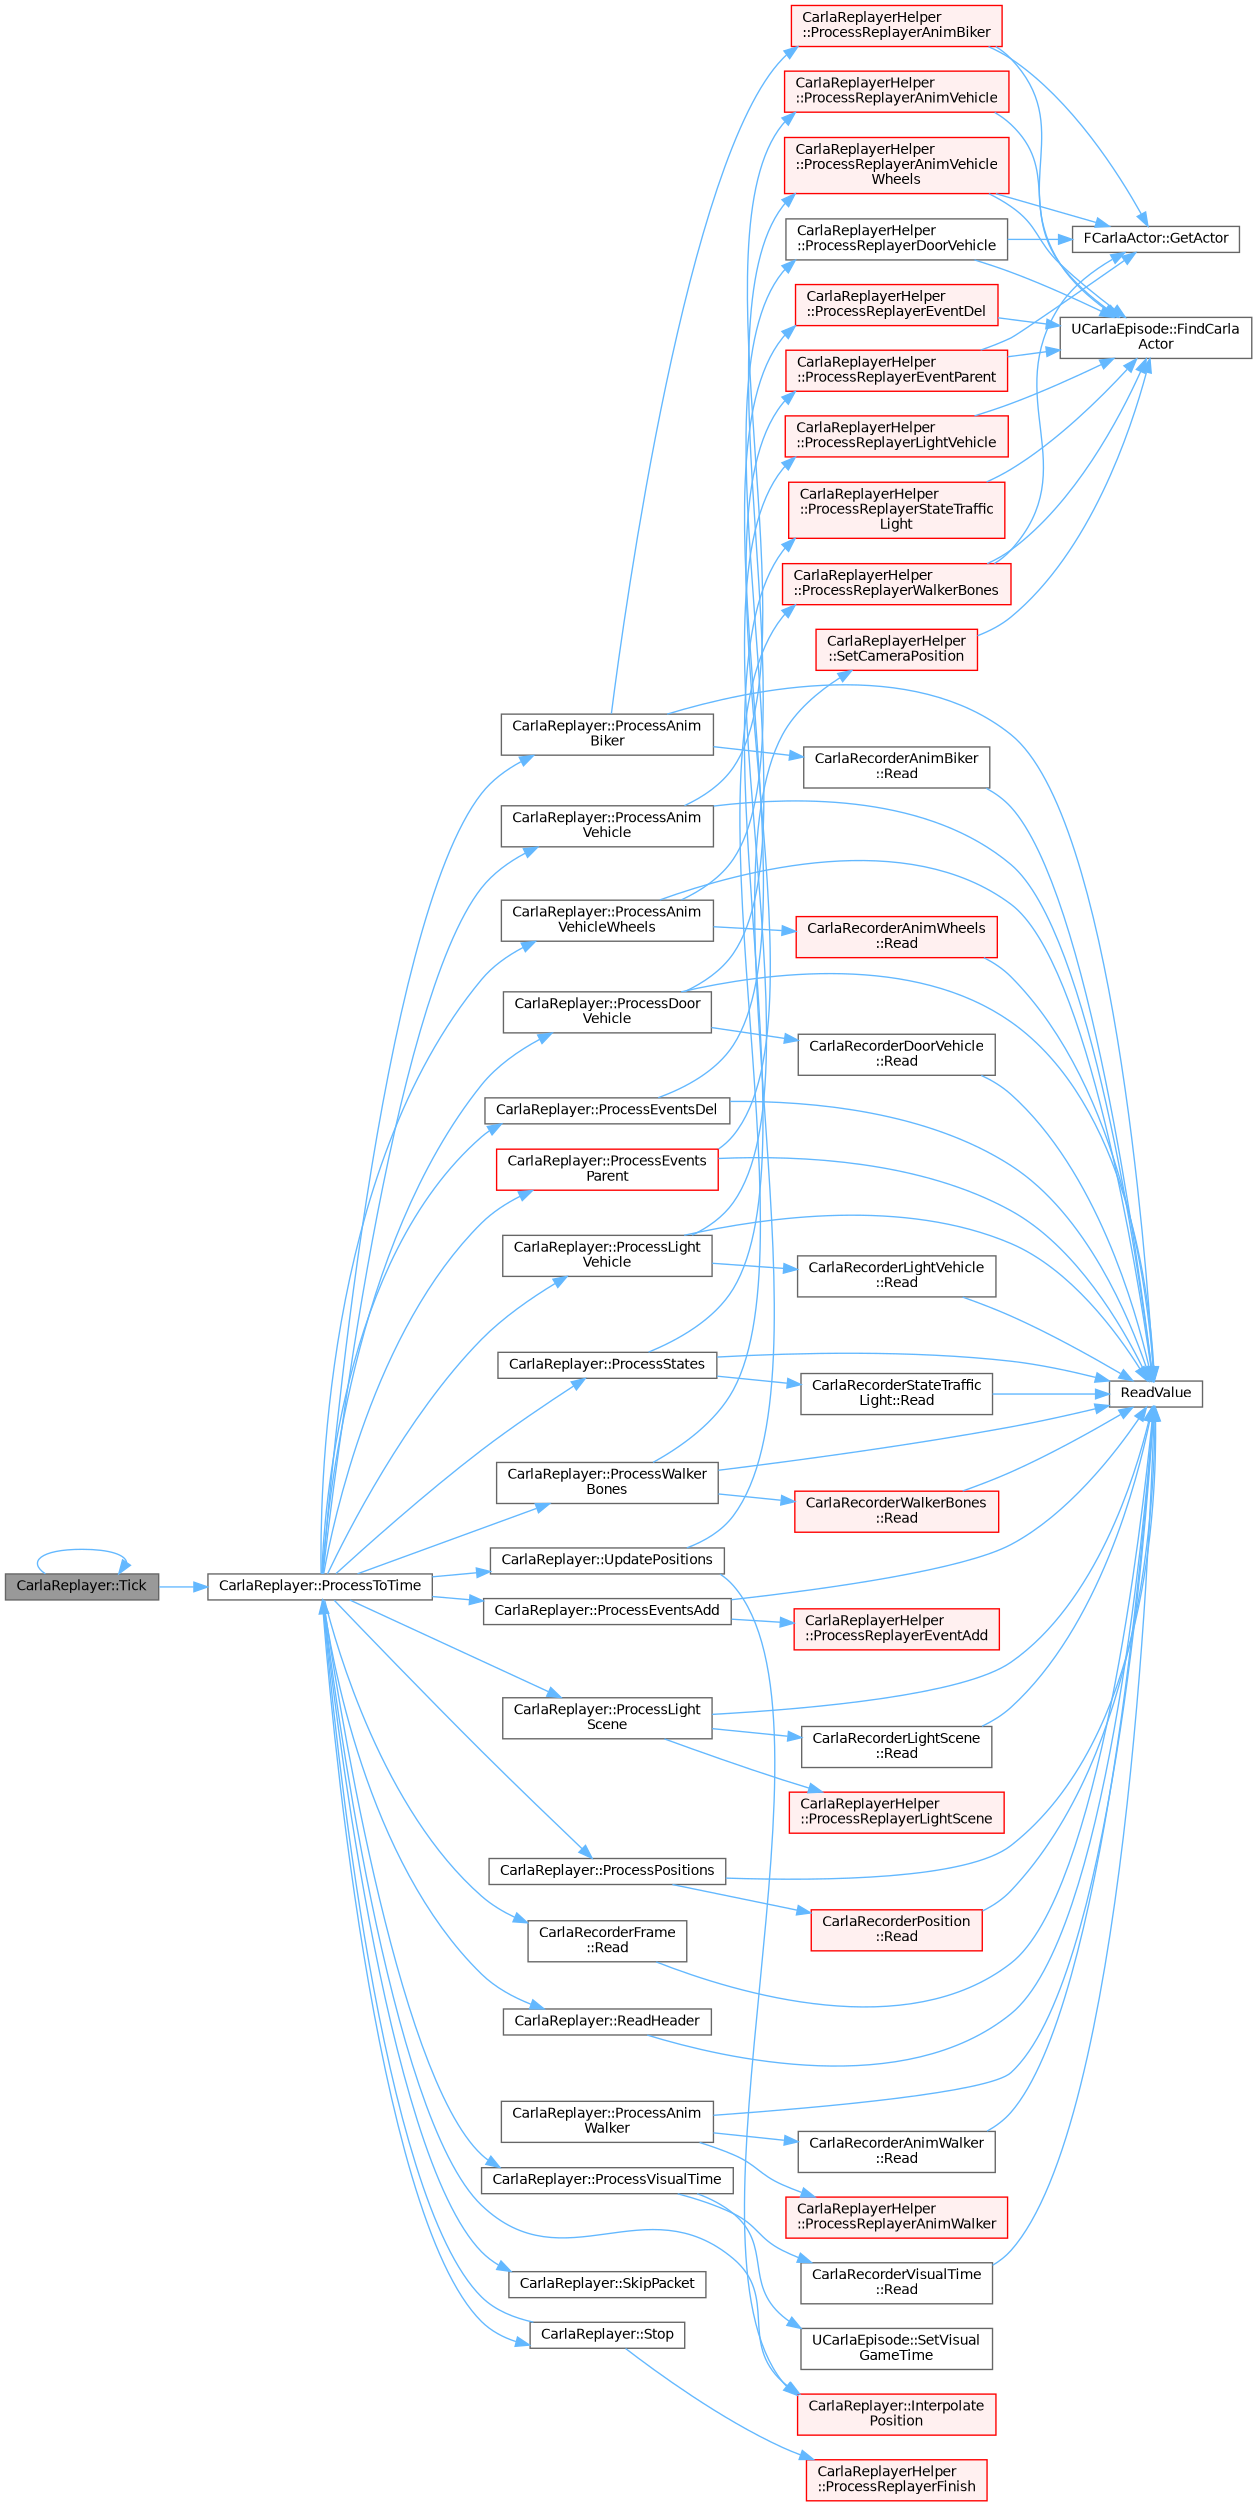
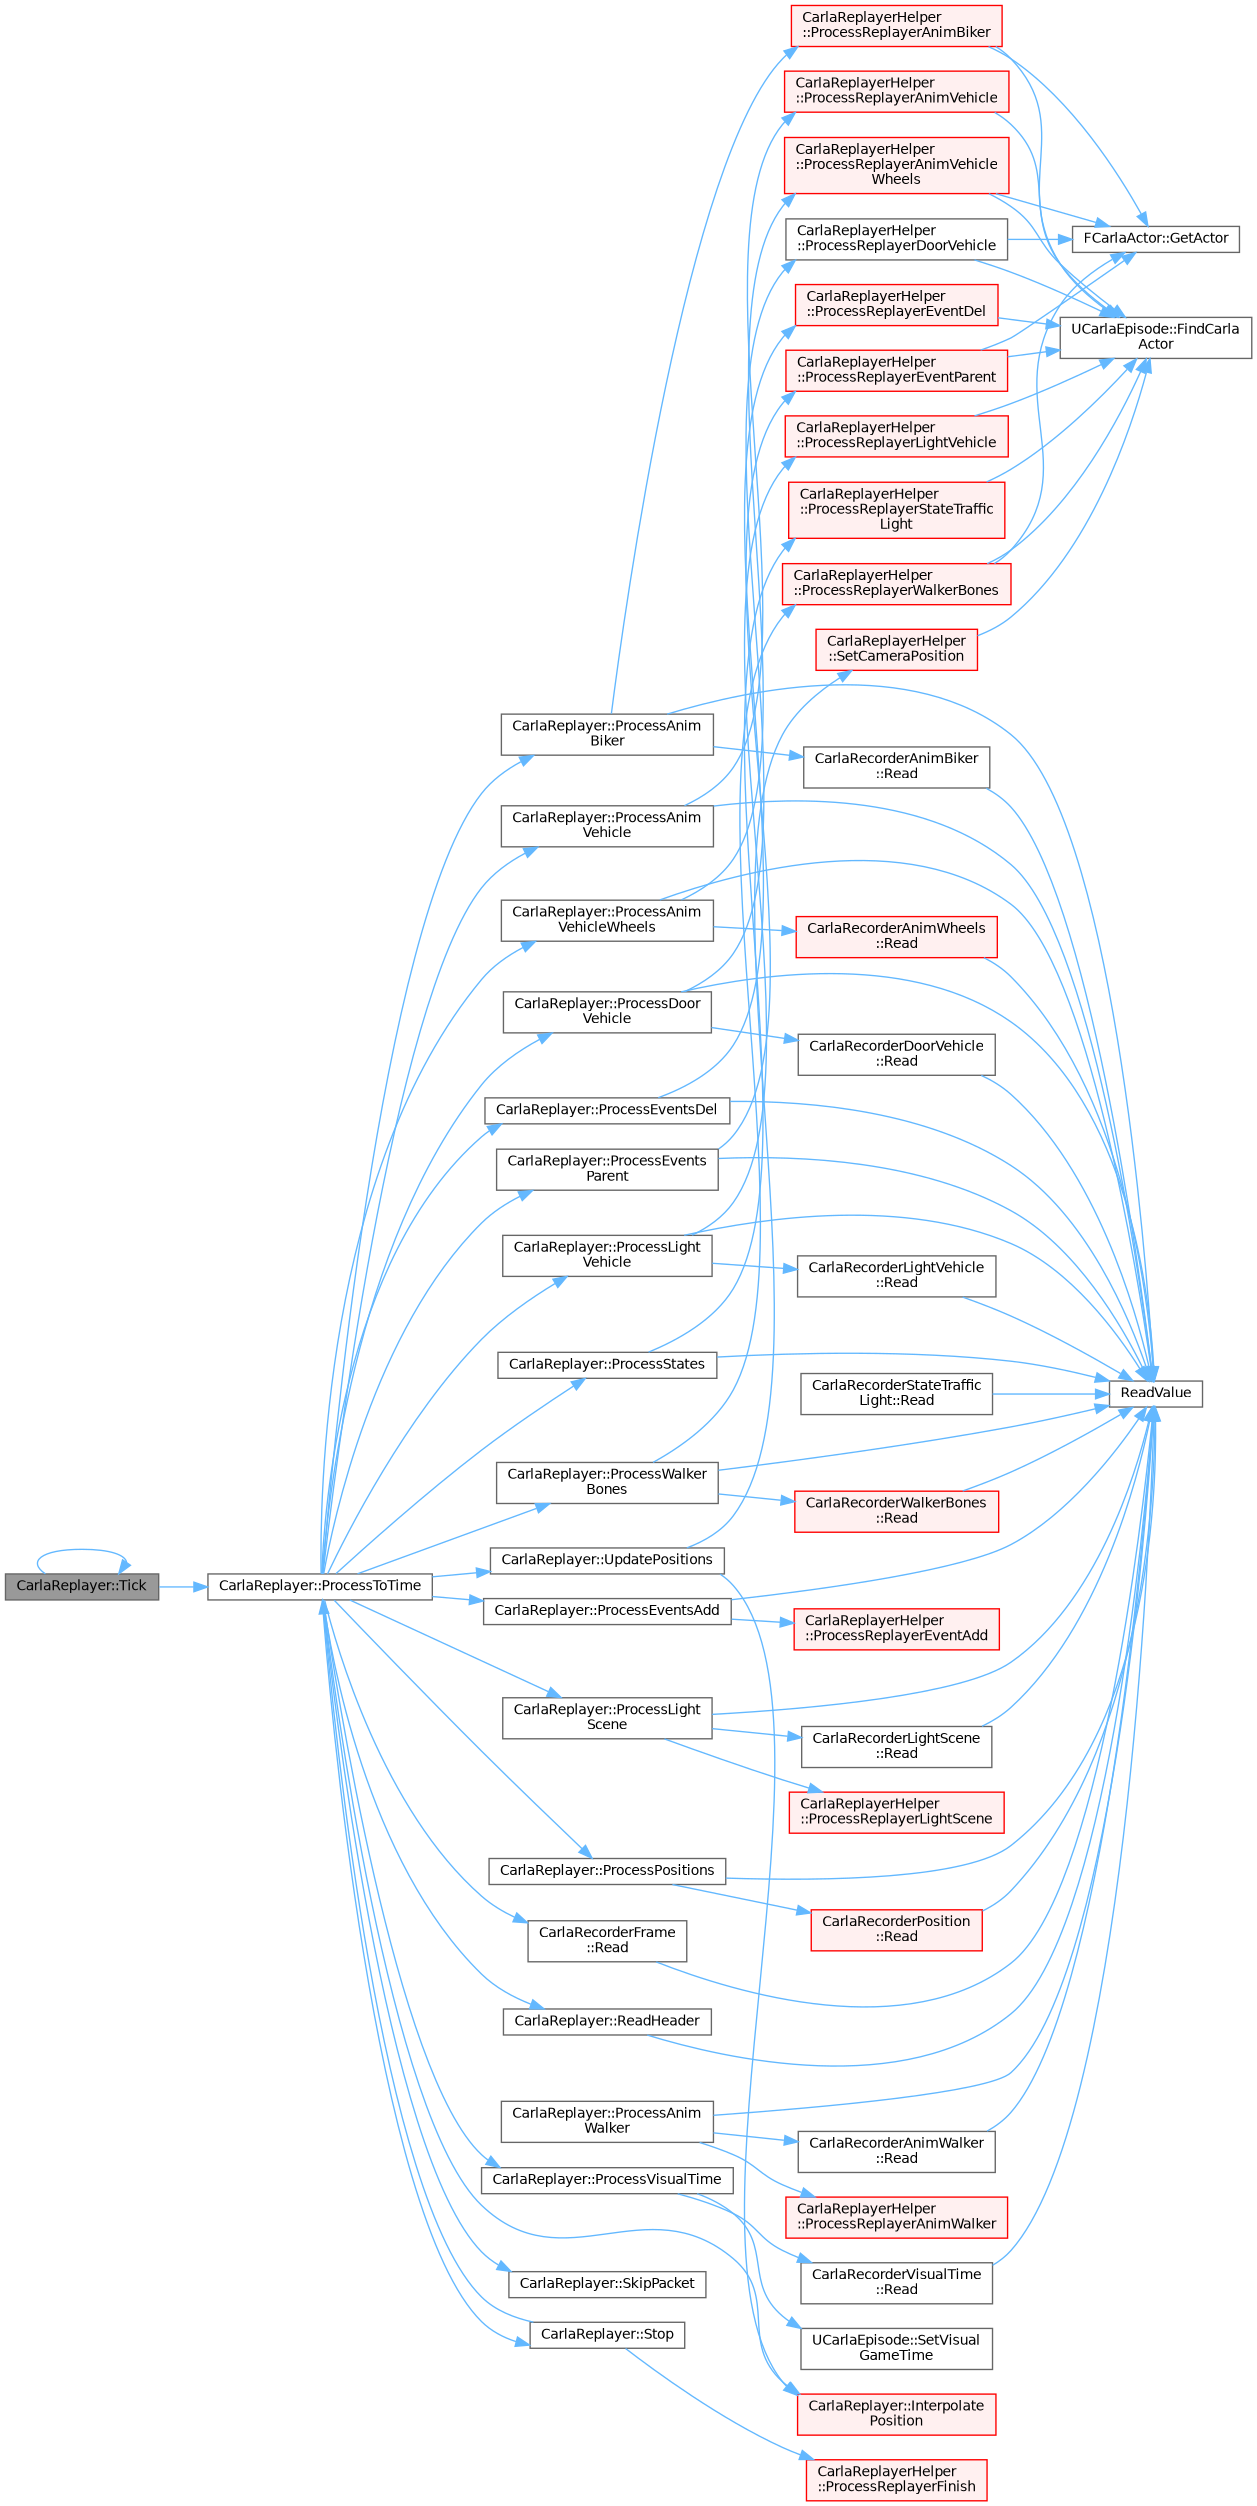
node "CarlaReplayer::ProcessEvents Parent": color red -> grey40
edge "CarlaReplayer::ProcessStates" -> "CarlaRecorderStateTraffic Light::Read": removed
